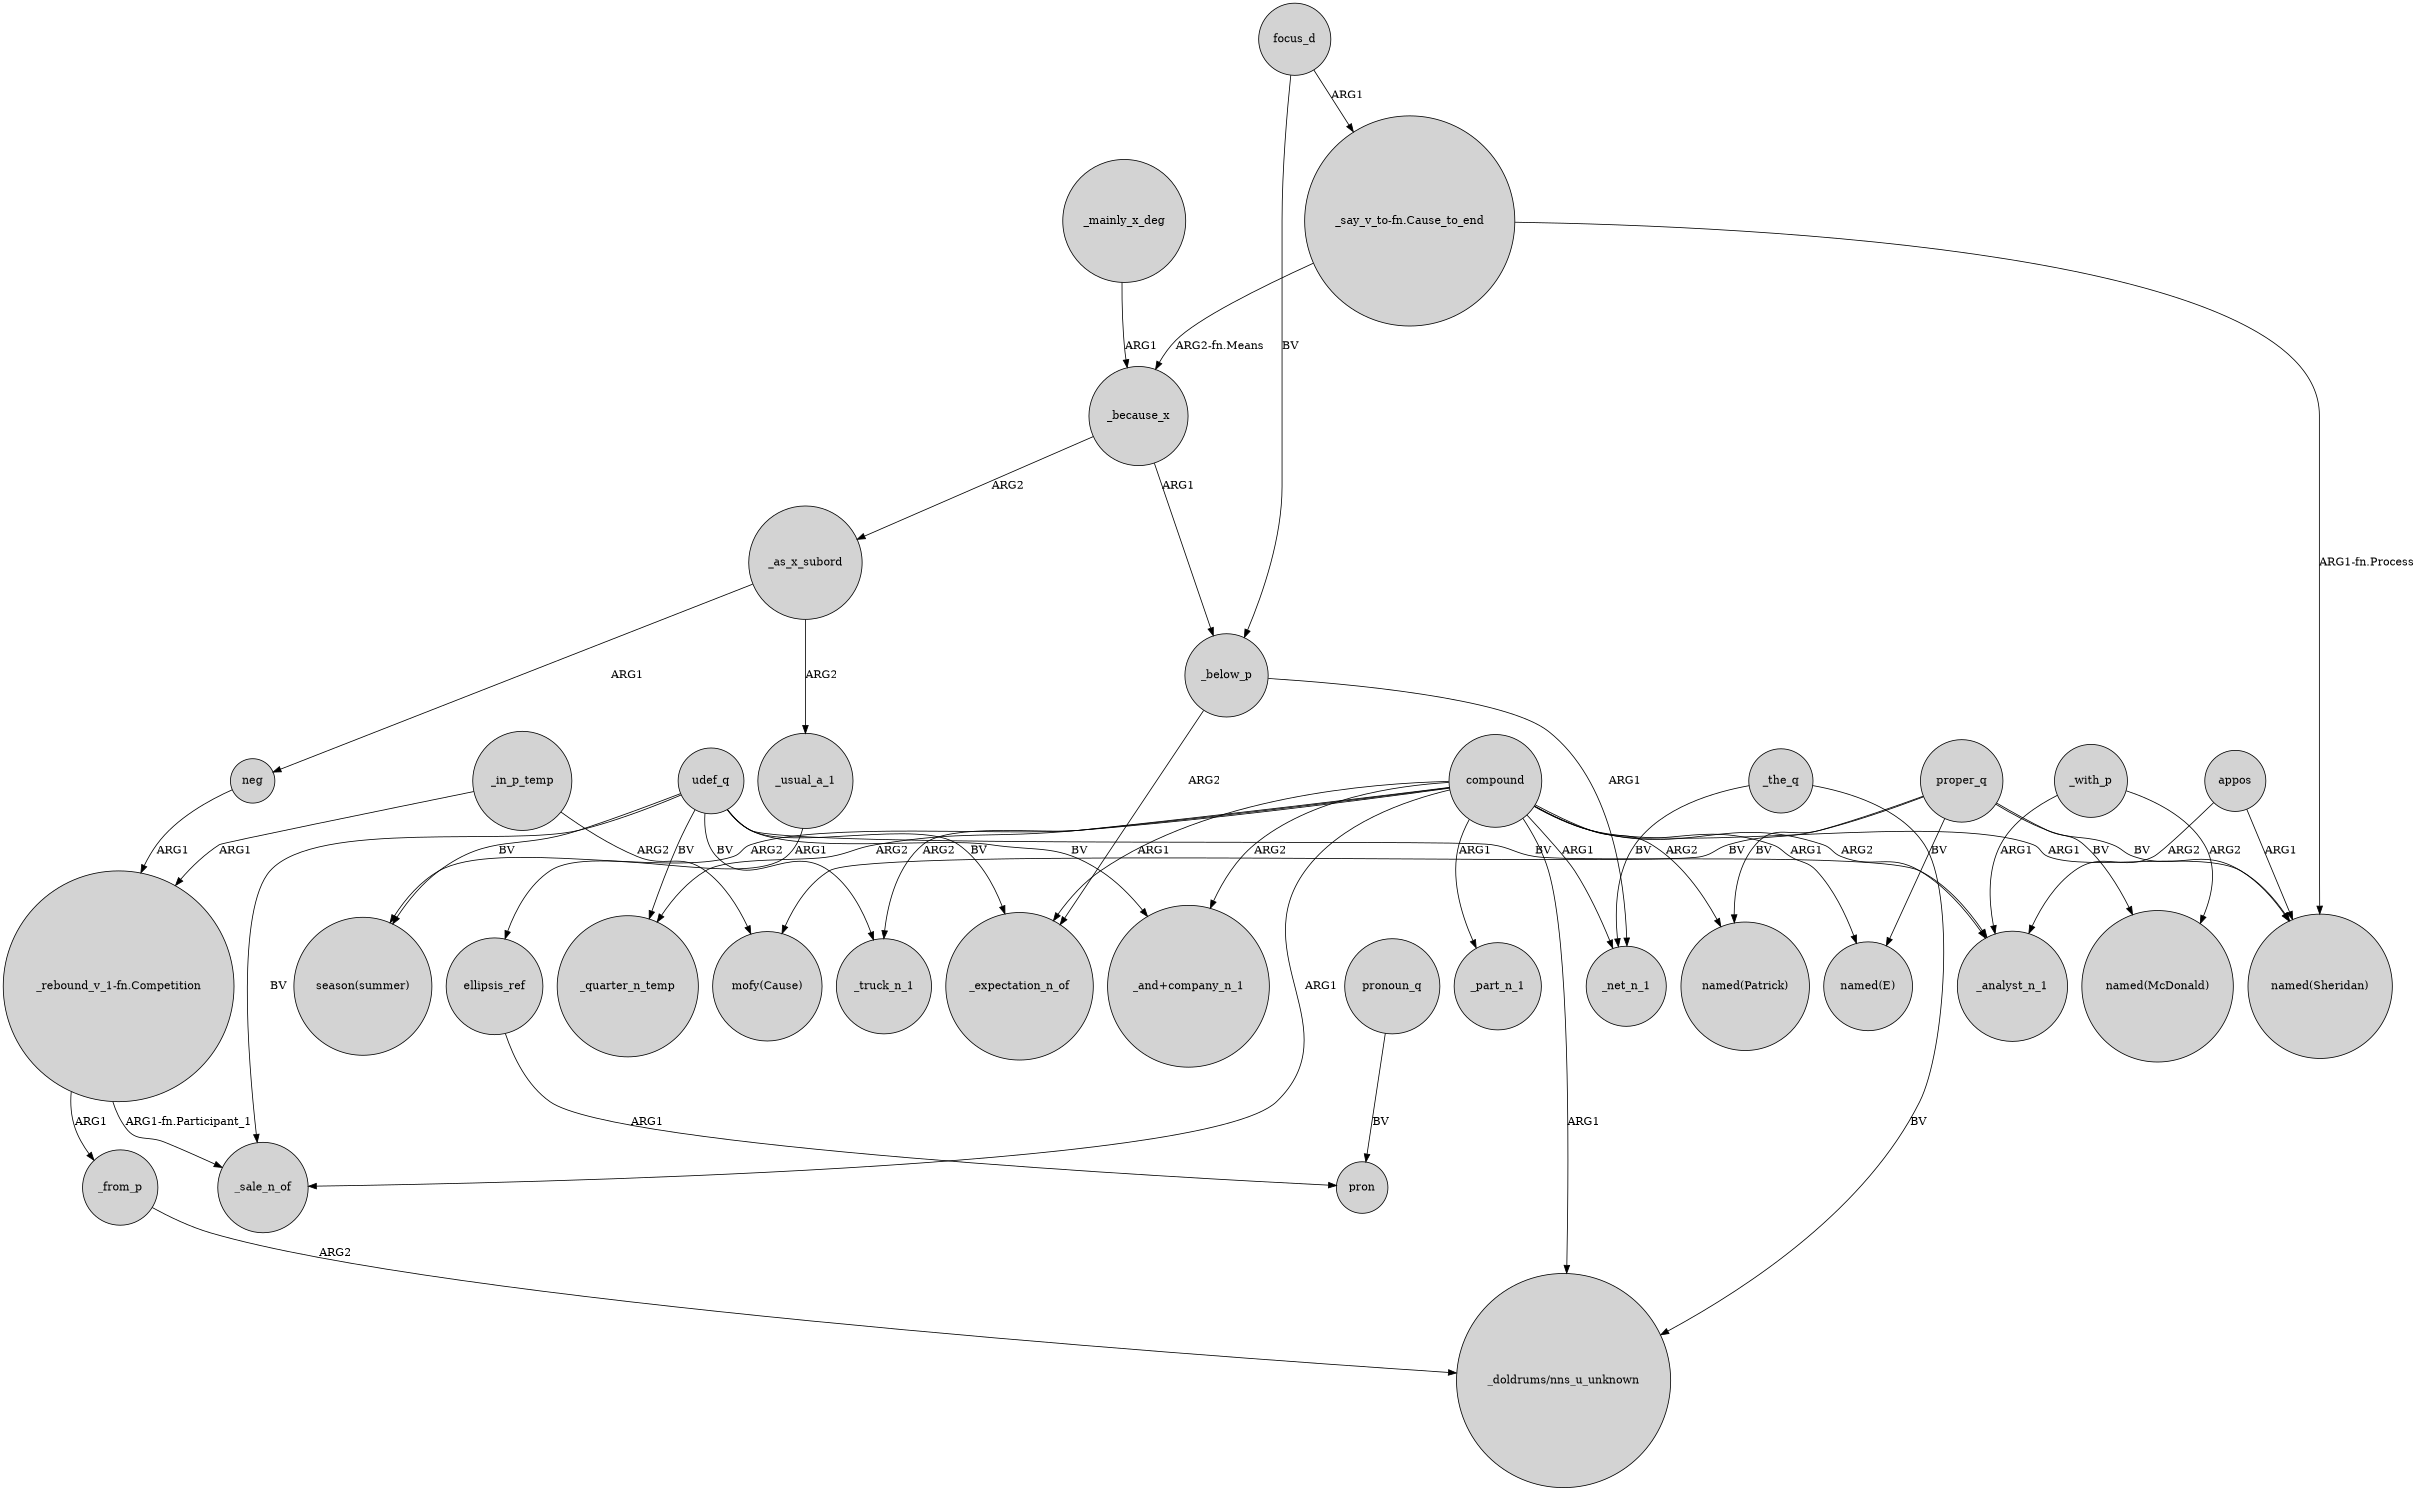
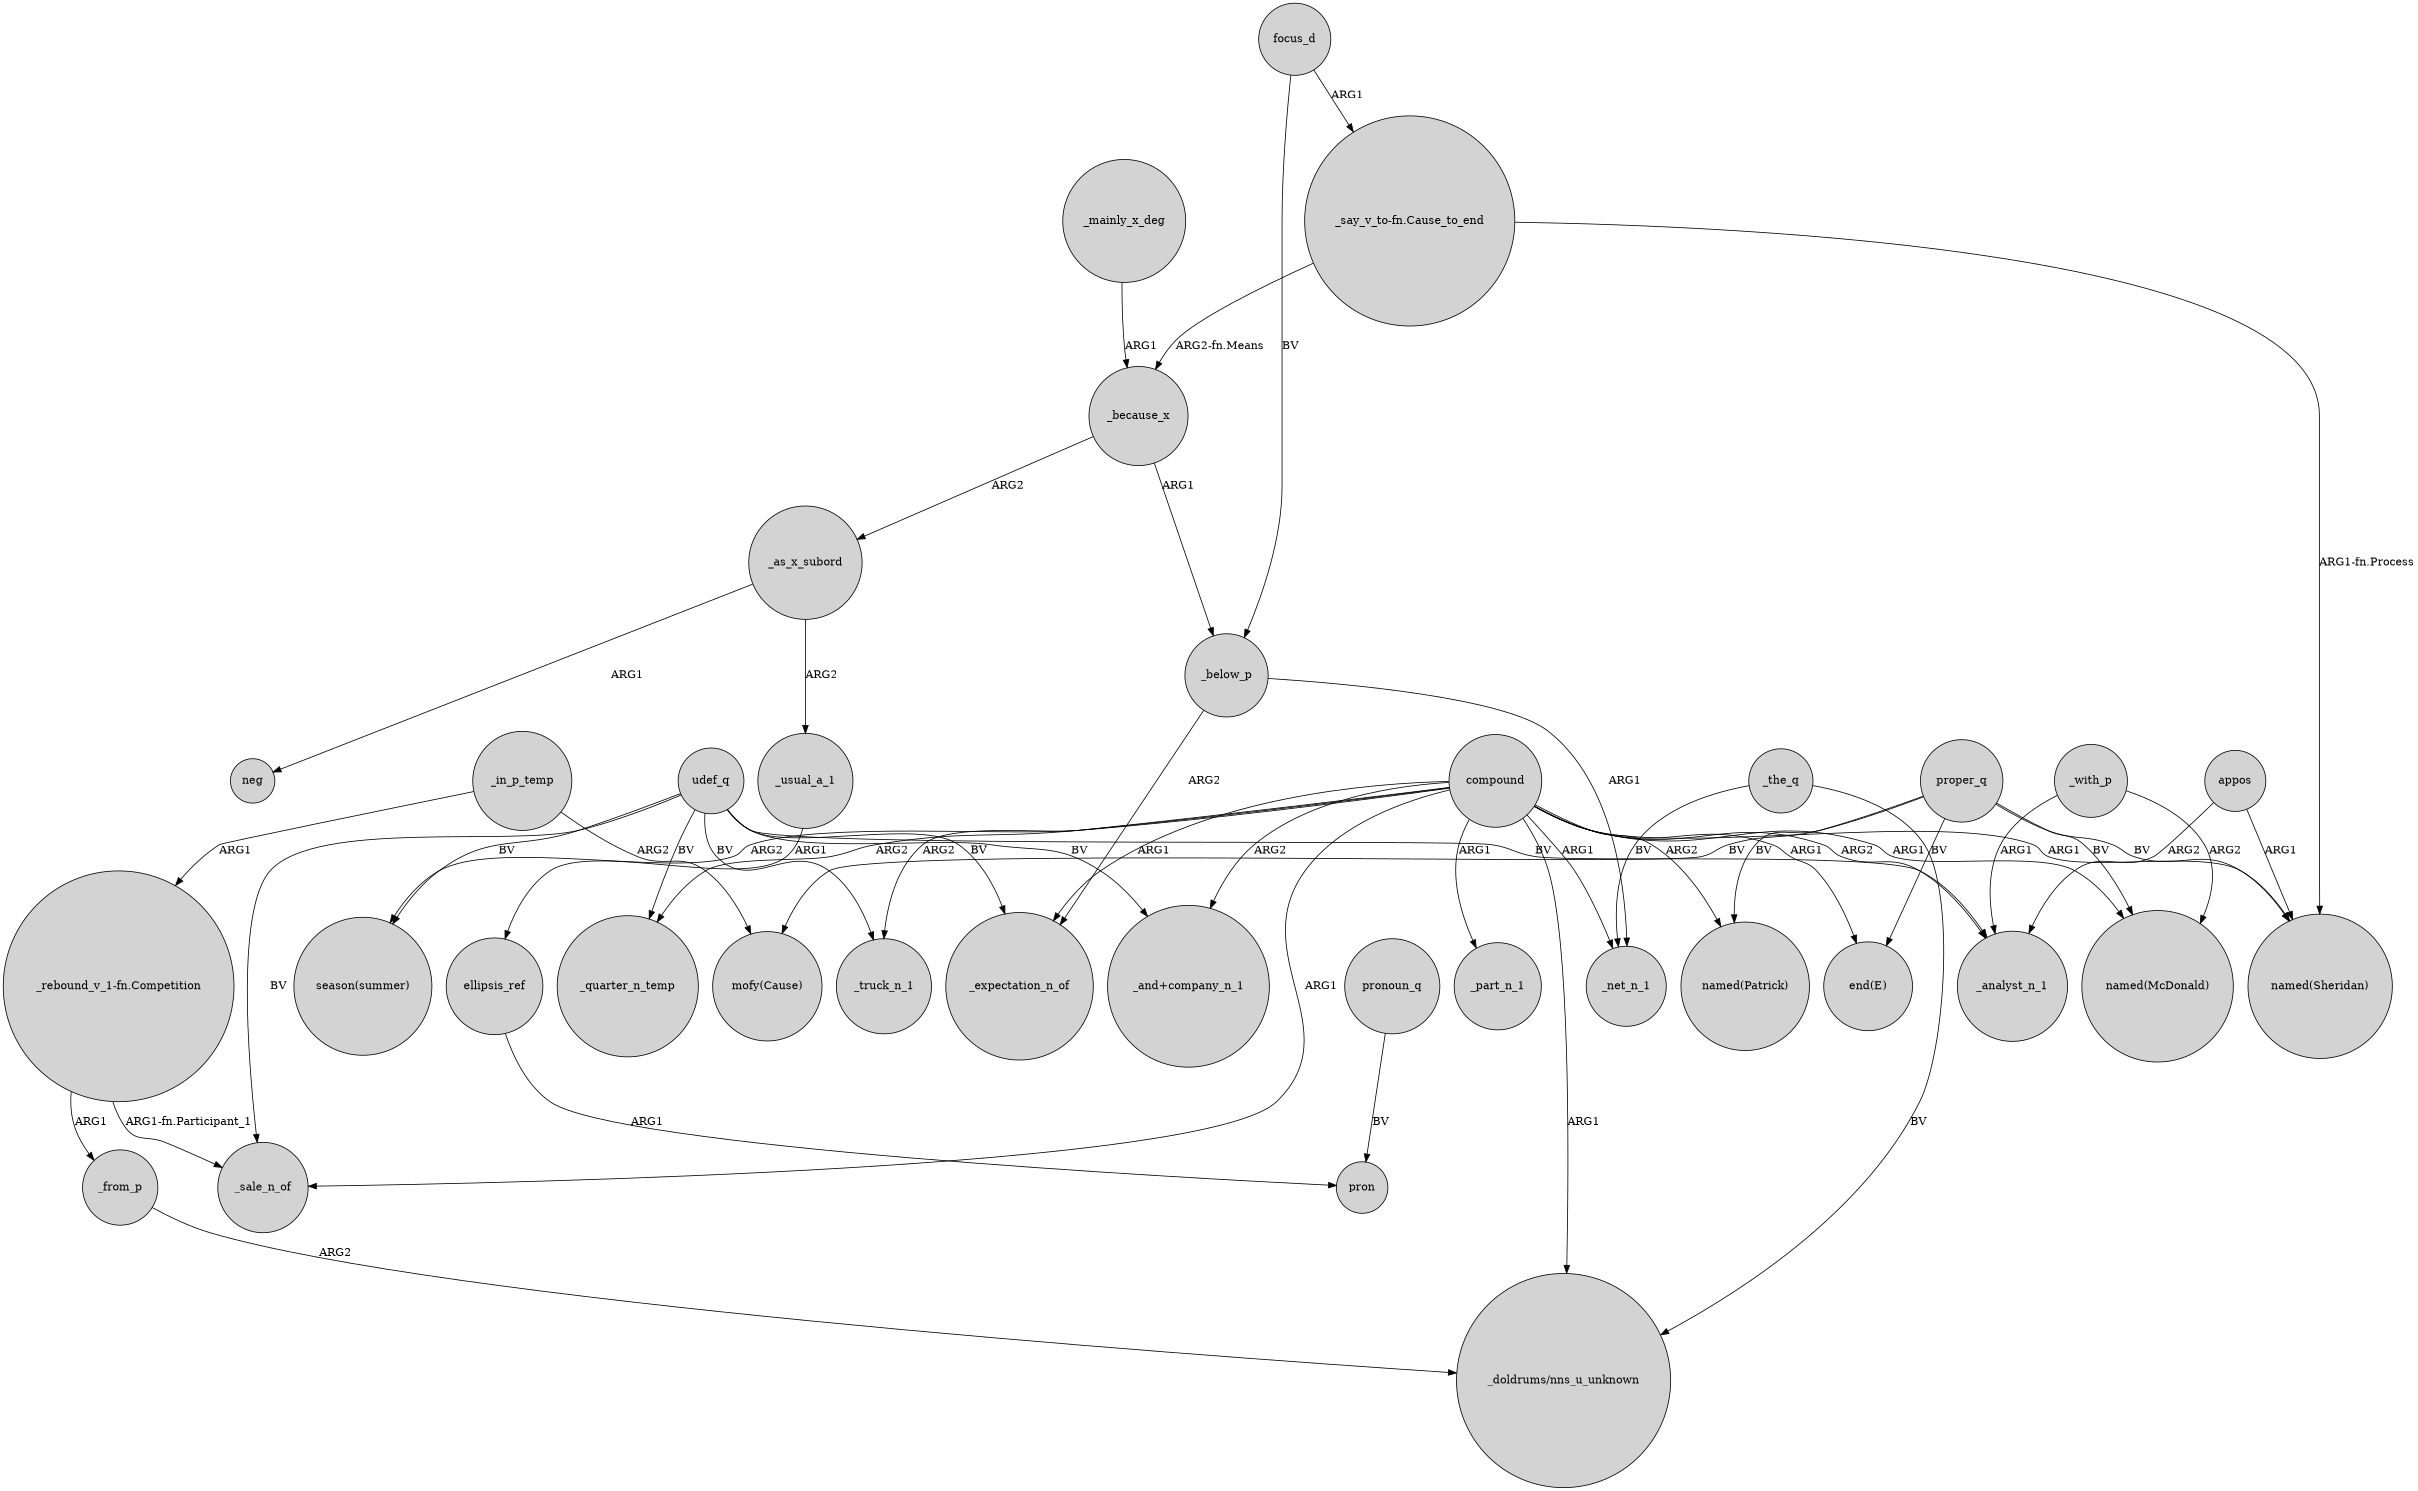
edge "neg" -> "_rebound_v_1-fn.Competition": removed, label "ARG1"
edge "compound" -> "named(McDonald)": added, label "ARG1"
node "named(E)": label "named(E)" -> "end(E)"
